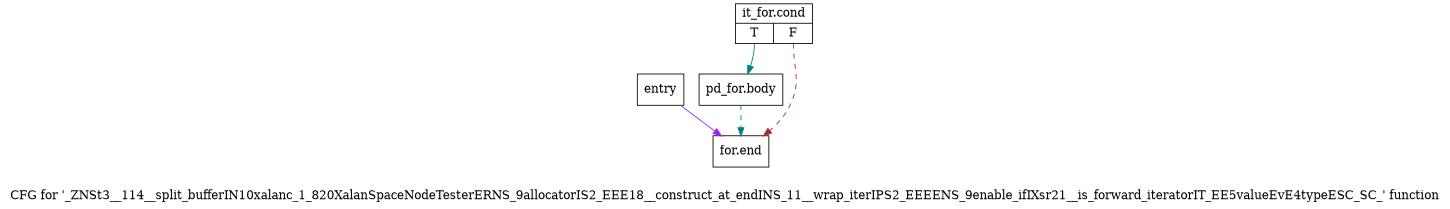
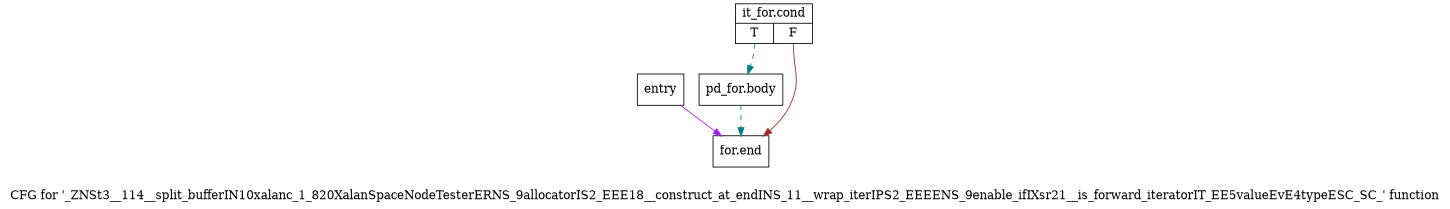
edge "it_for.cond" -> "pd_for.body": style solid -> dashed
edge "it_for.cond" -> "for.end": style dashed -> solid
